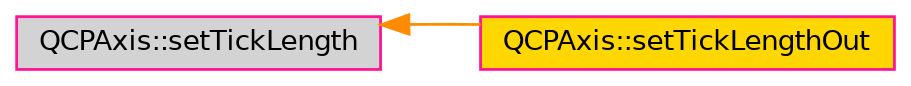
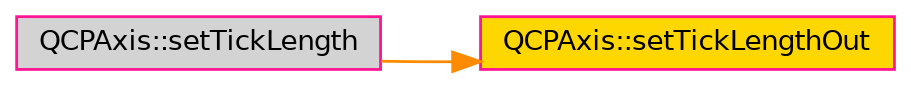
edge "QCPAxis::setTickLengthOut" -> "QCPAxis::setTickLength": reversed
